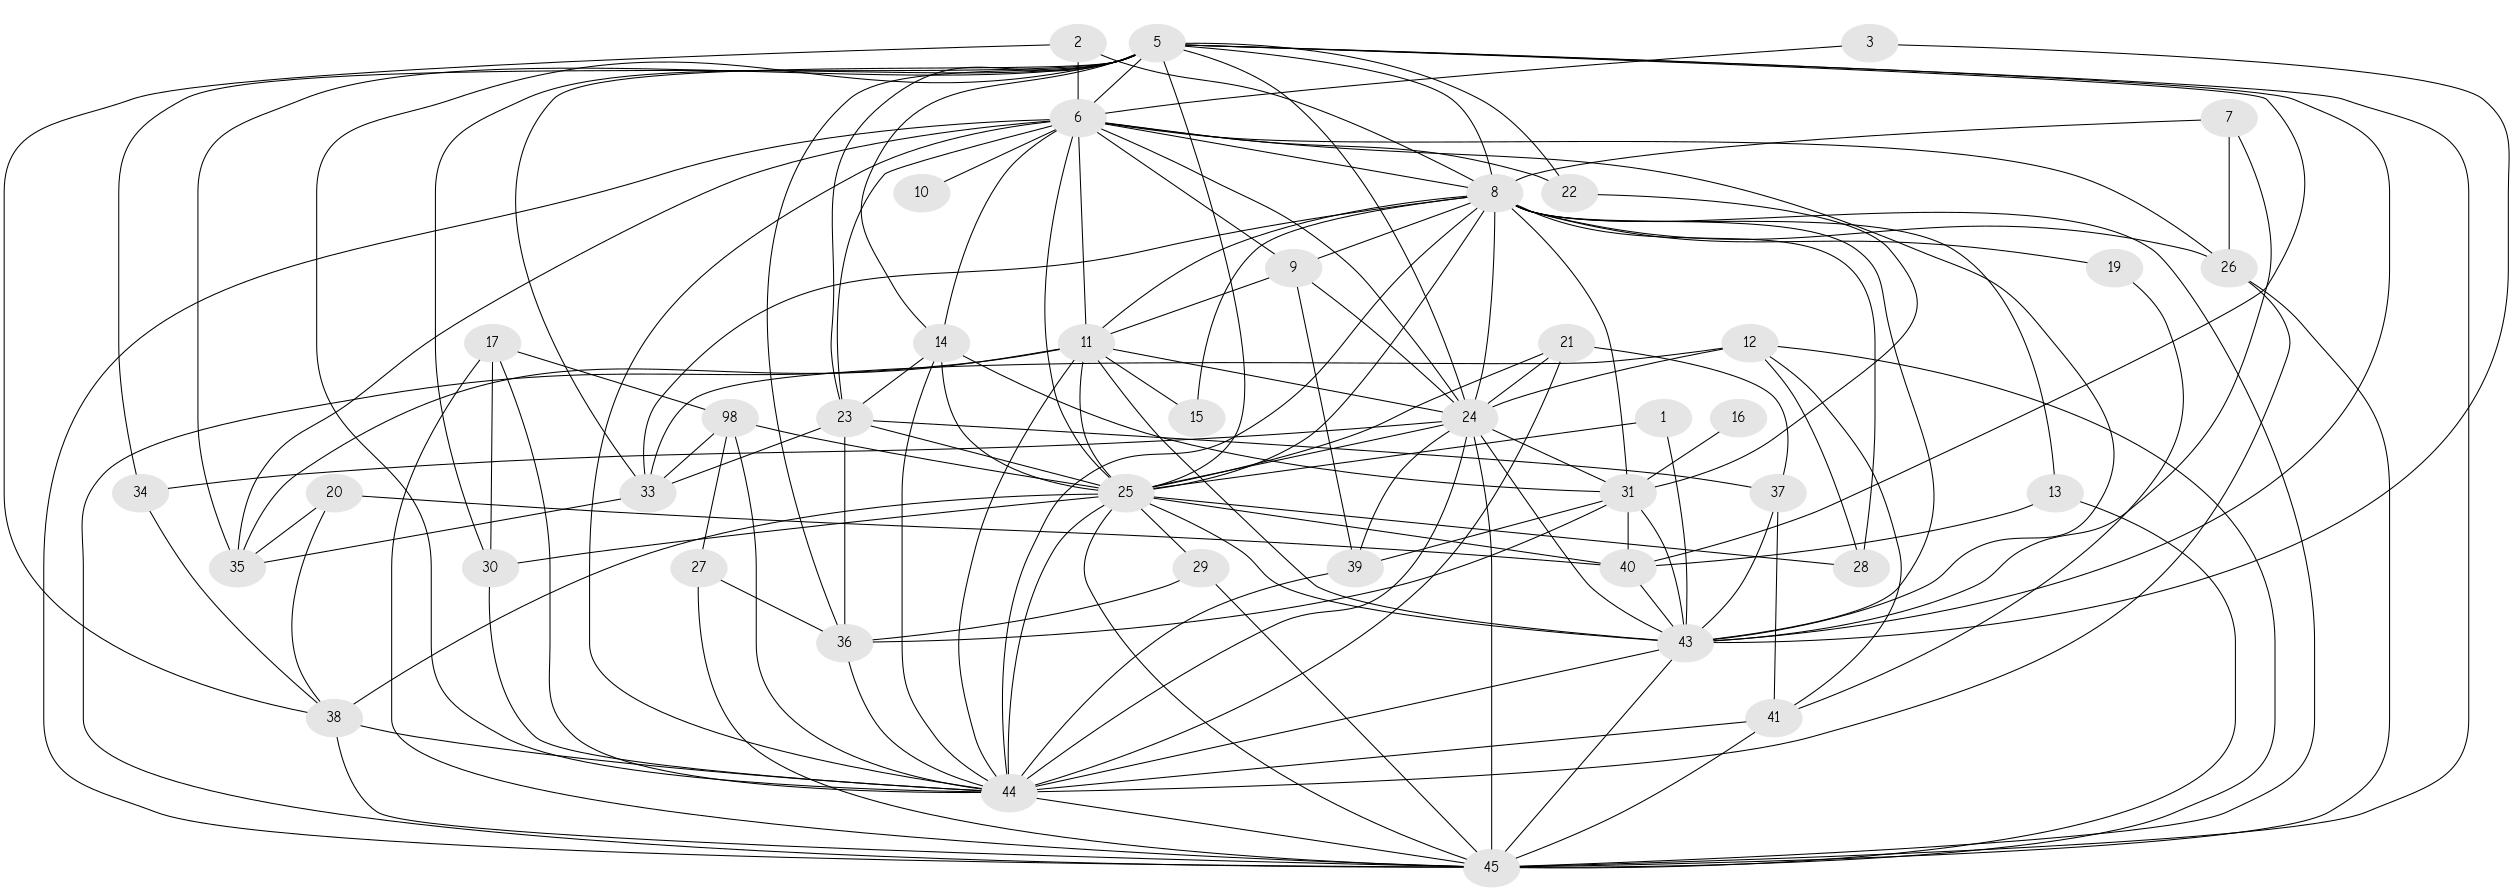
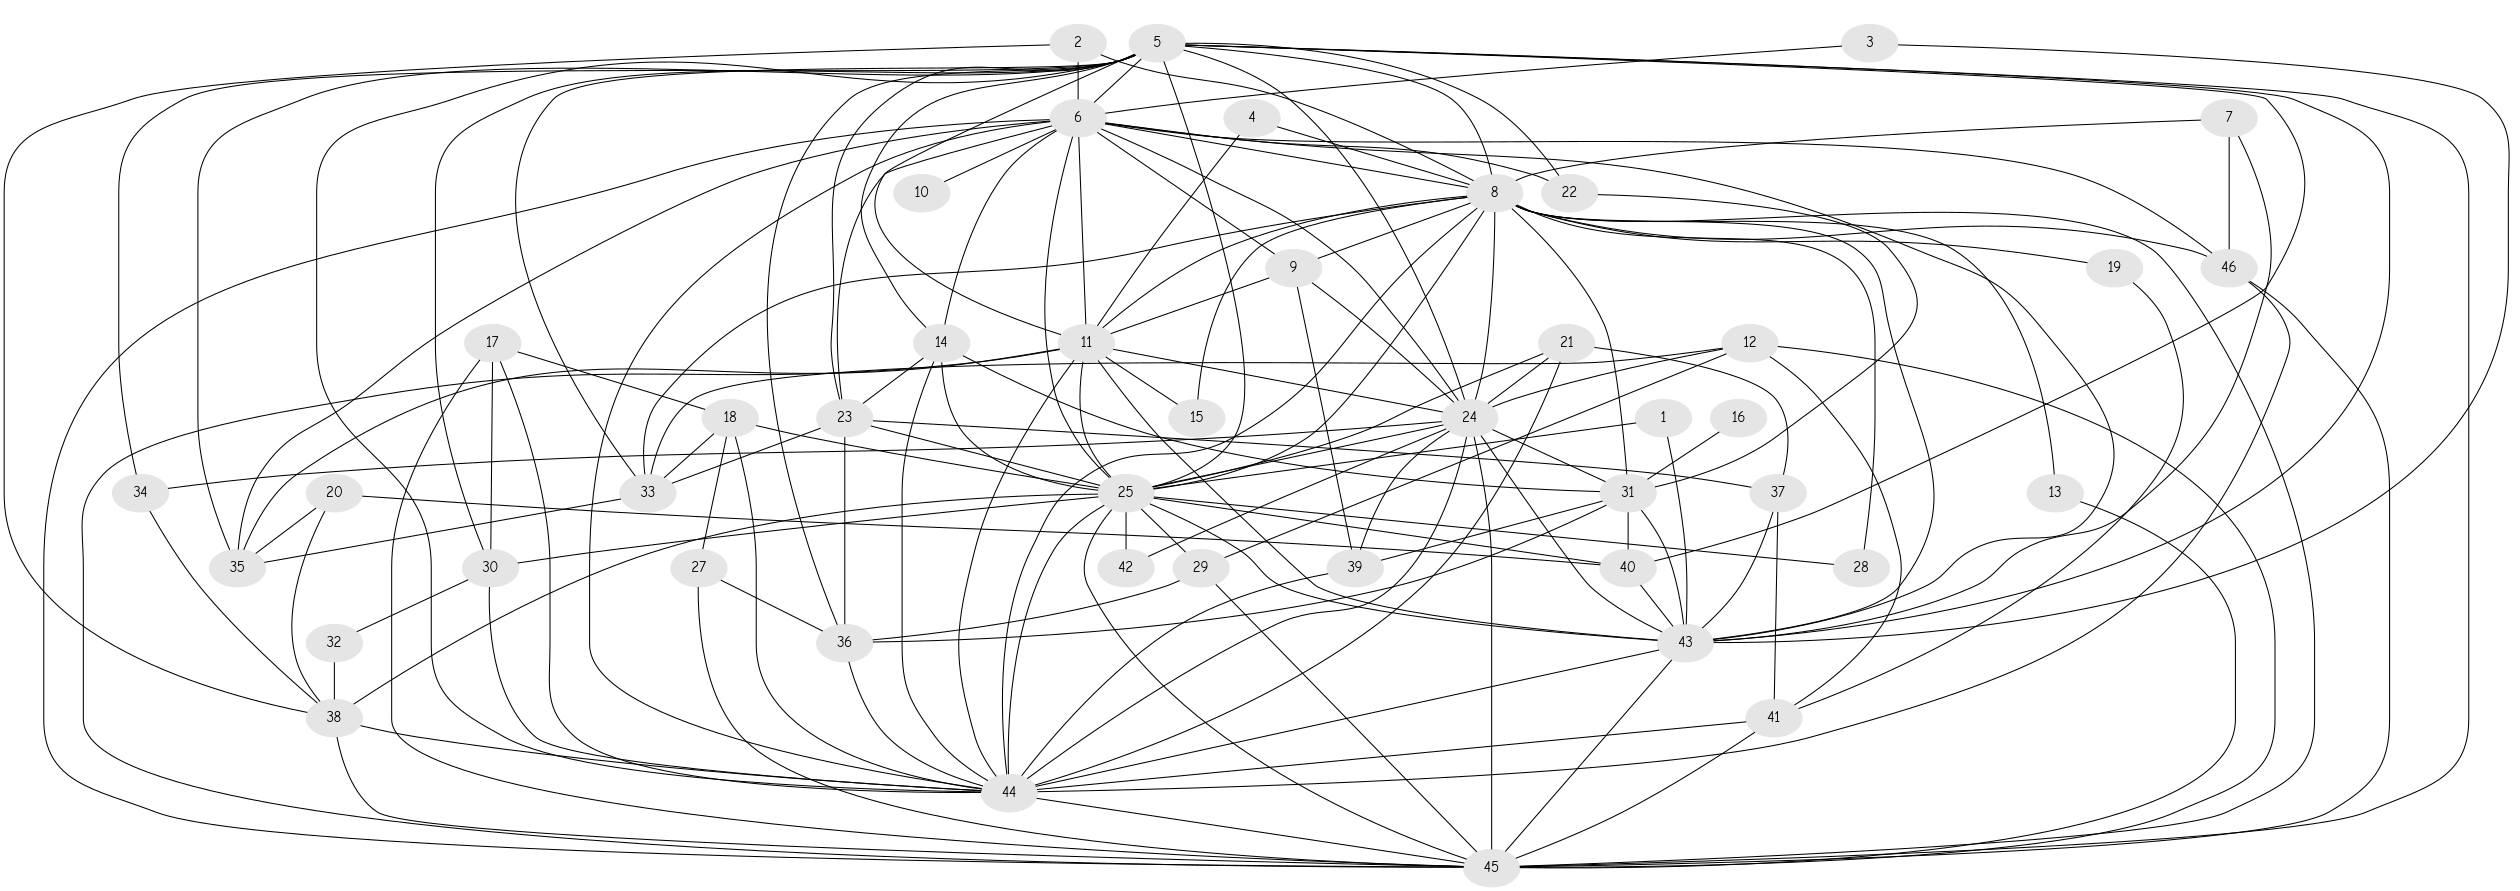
node "4": added
edge "5" -- "11": added
node "26": label "26" -> "46"
node "98": label "98" -> "18"
edge "12" -- "28": now "12" -- "29"
edge "13" -- "40": removed
node "42": added
node "32": added
